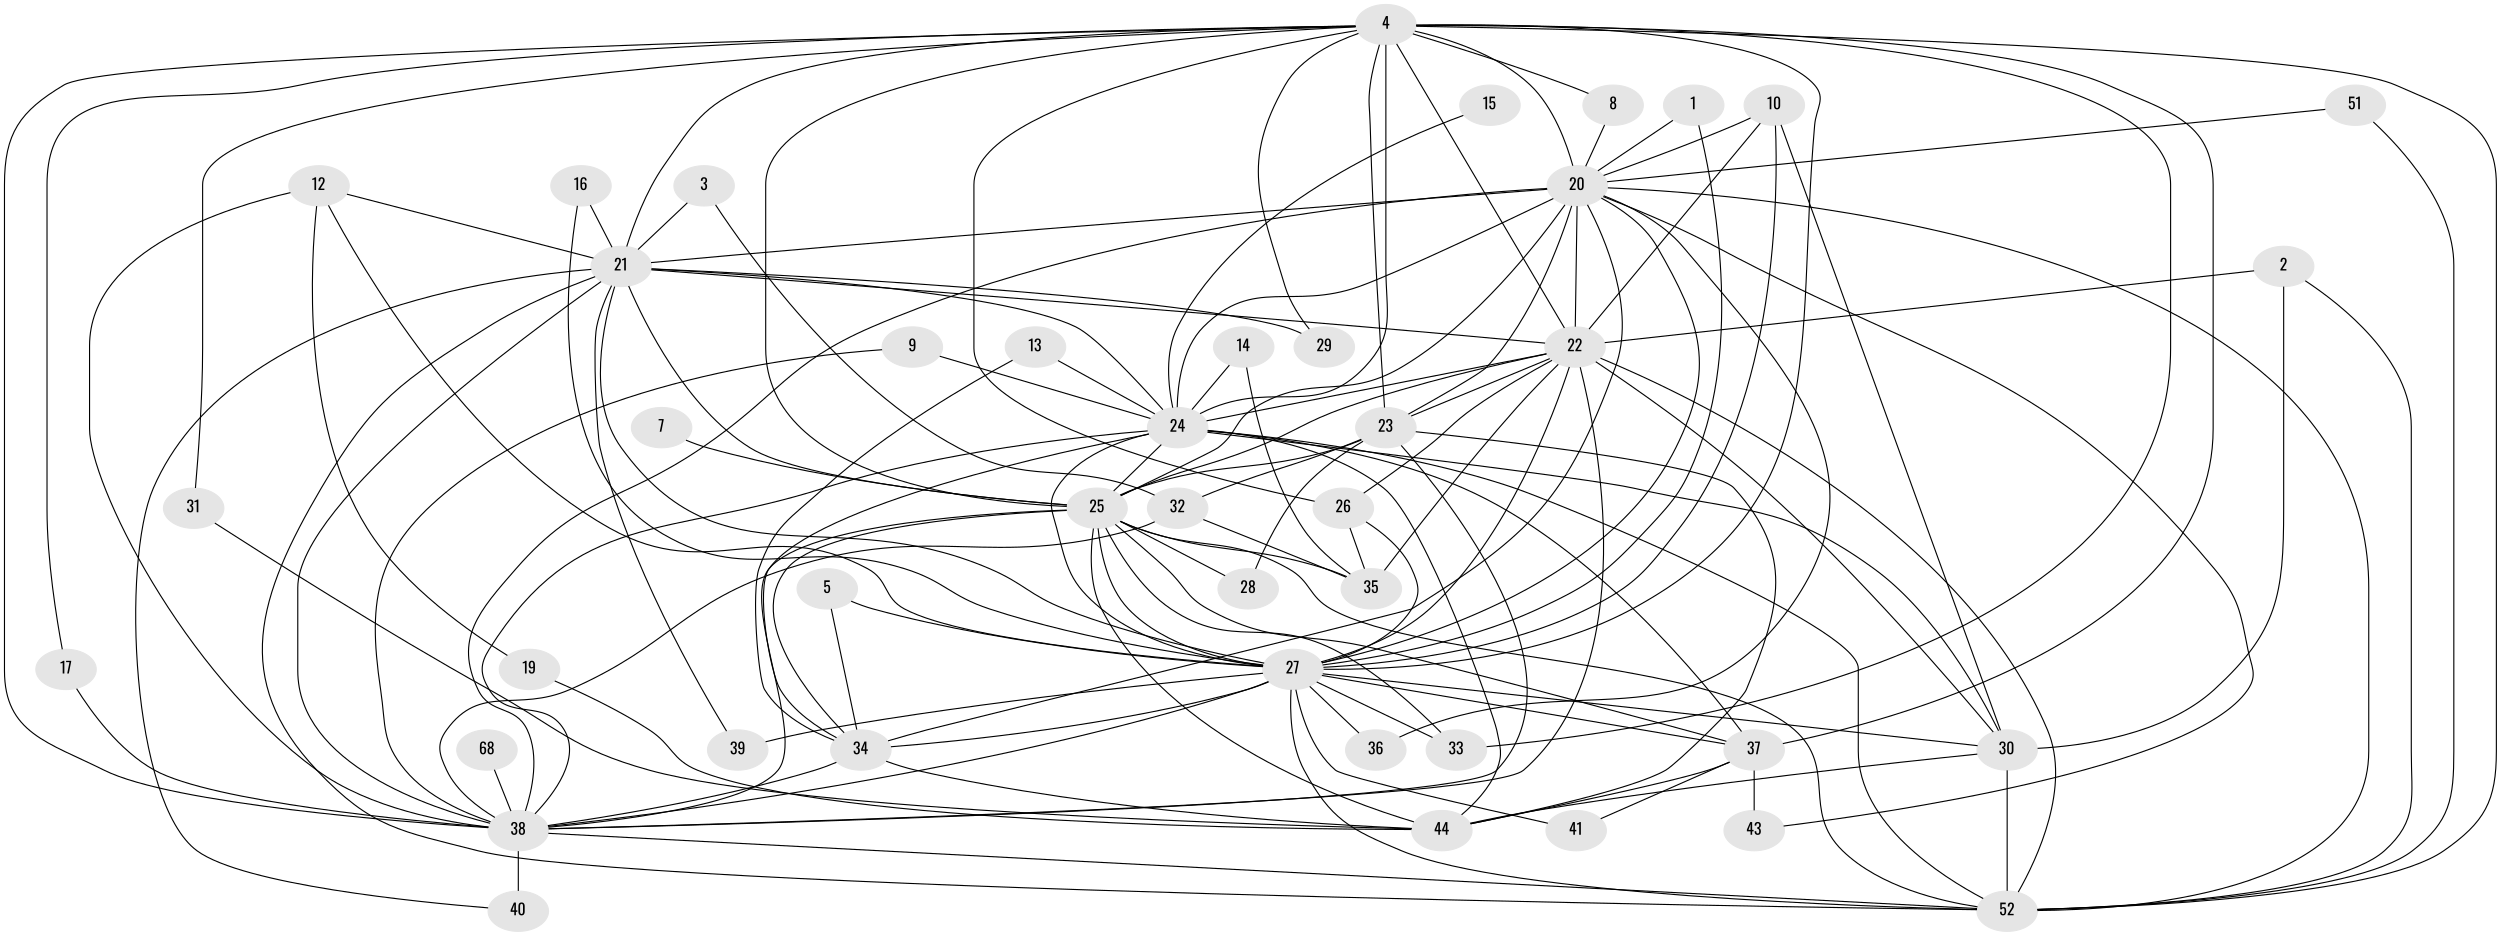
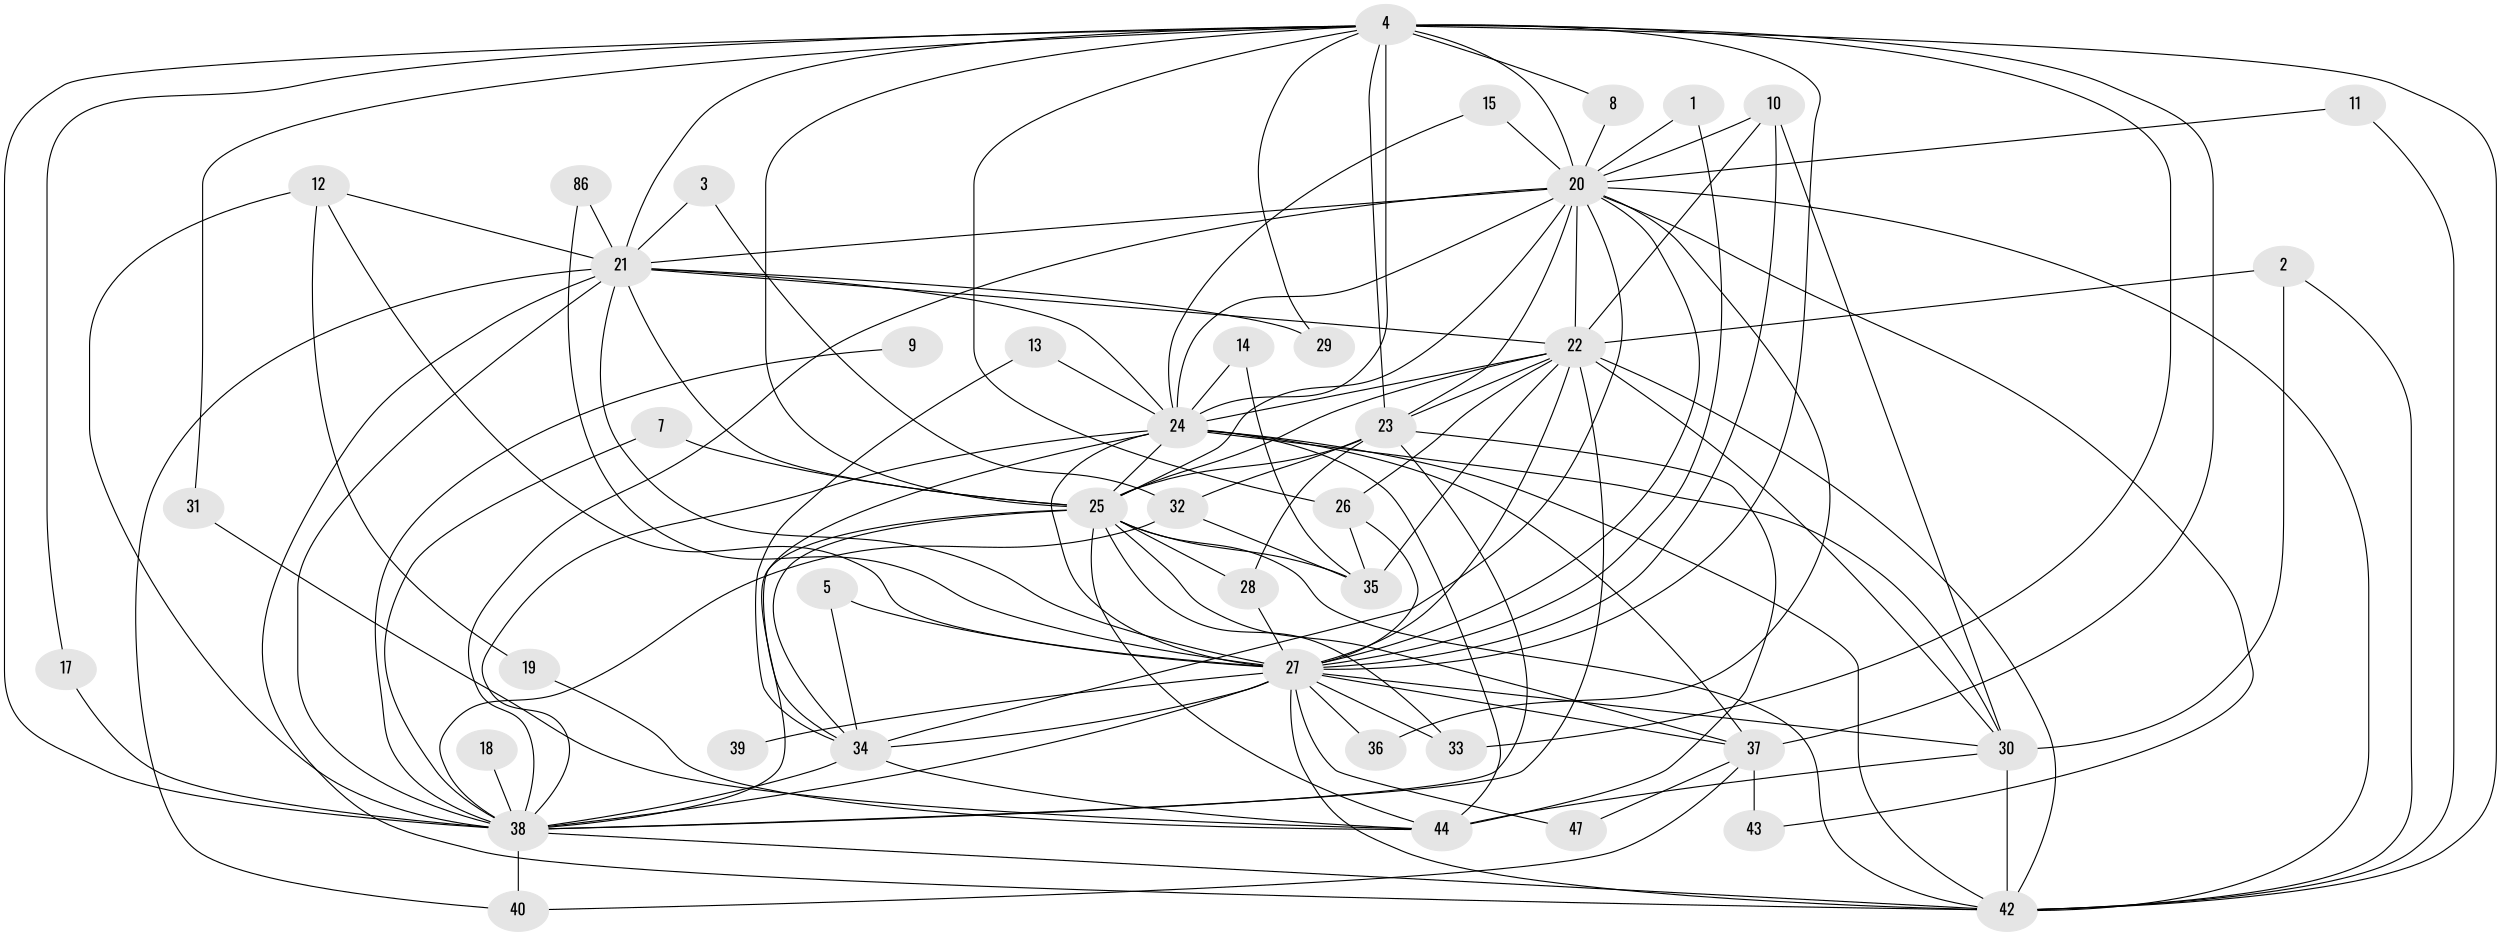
node "51": label "51" -> "11"
edge "15" -- "20": added
node "16": label "16" -> "86"
edge "4" -- "22": removed
edge "9" -- "24": removed
edge "21" -- "39": removed
edge "7" -- "38": added
edge "25" -- "27": now "28" -- "27"
node "68": label "68" -> "18"
edge "37" -- "44": now "37" -- "40"
node "41": label "41" -> "47"
node "52": label "52" -> "42"
